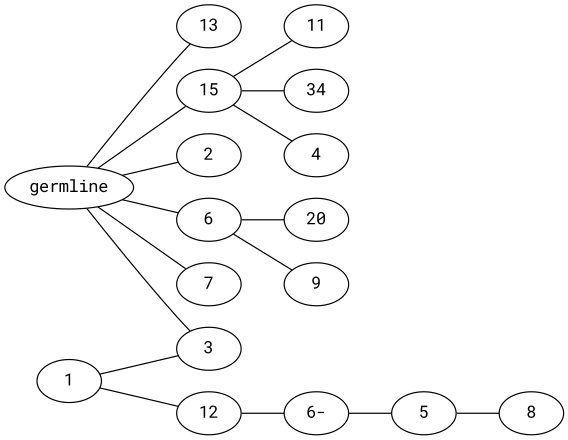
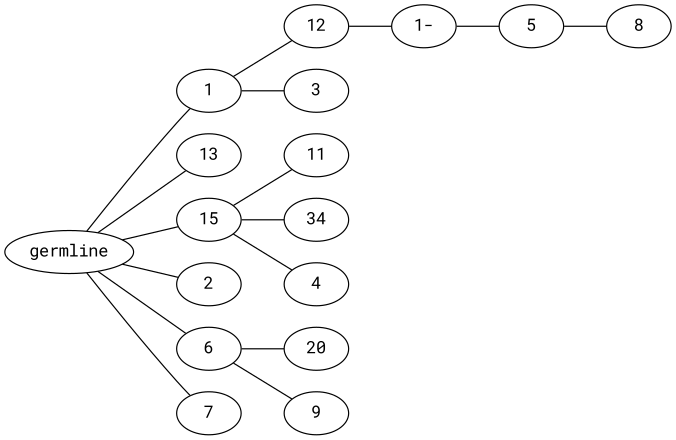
edge "germline" -- "3": now "germline" -- "1"
node "6-": label "6-" -> "1-"
